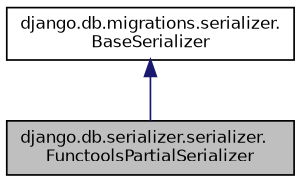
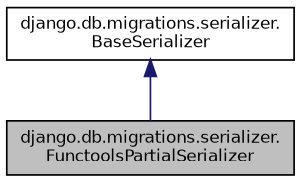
node "django.db.serializer.serializer. FunctoolsPartialSerializer": label "django.db.serializer.serializer. FunctoolsPartialSerializer" -> "django.db.migrations.serializer. FunctoolsPartialSerializer"
